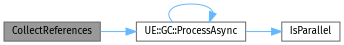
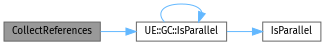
node "UE::GC::ProcessAsync": label "UE::GC::ProcessAsync" -> "UE::GC::IsParallel"
